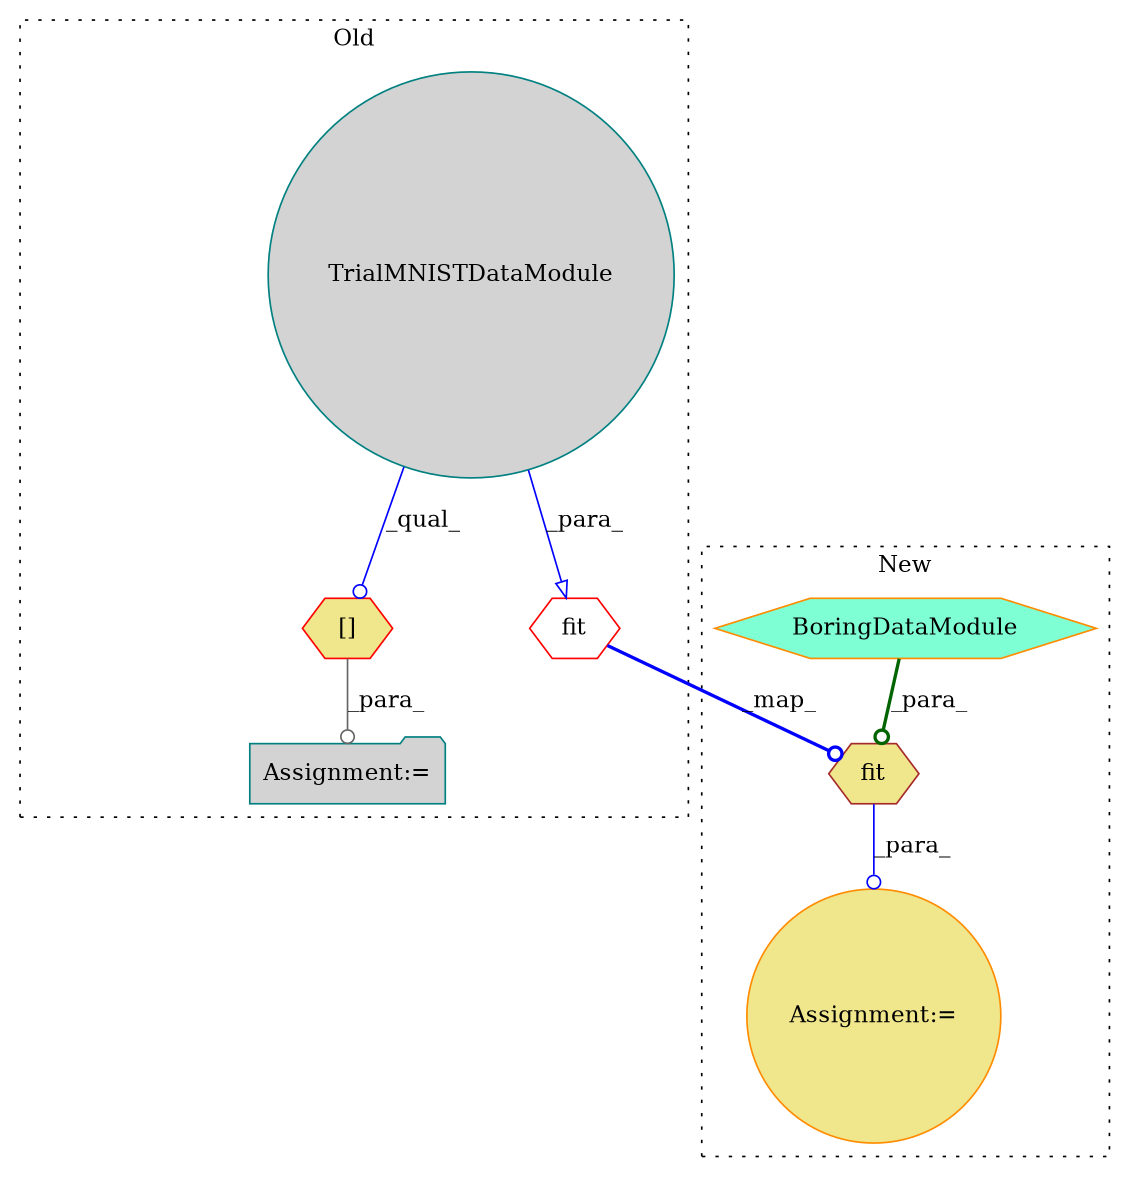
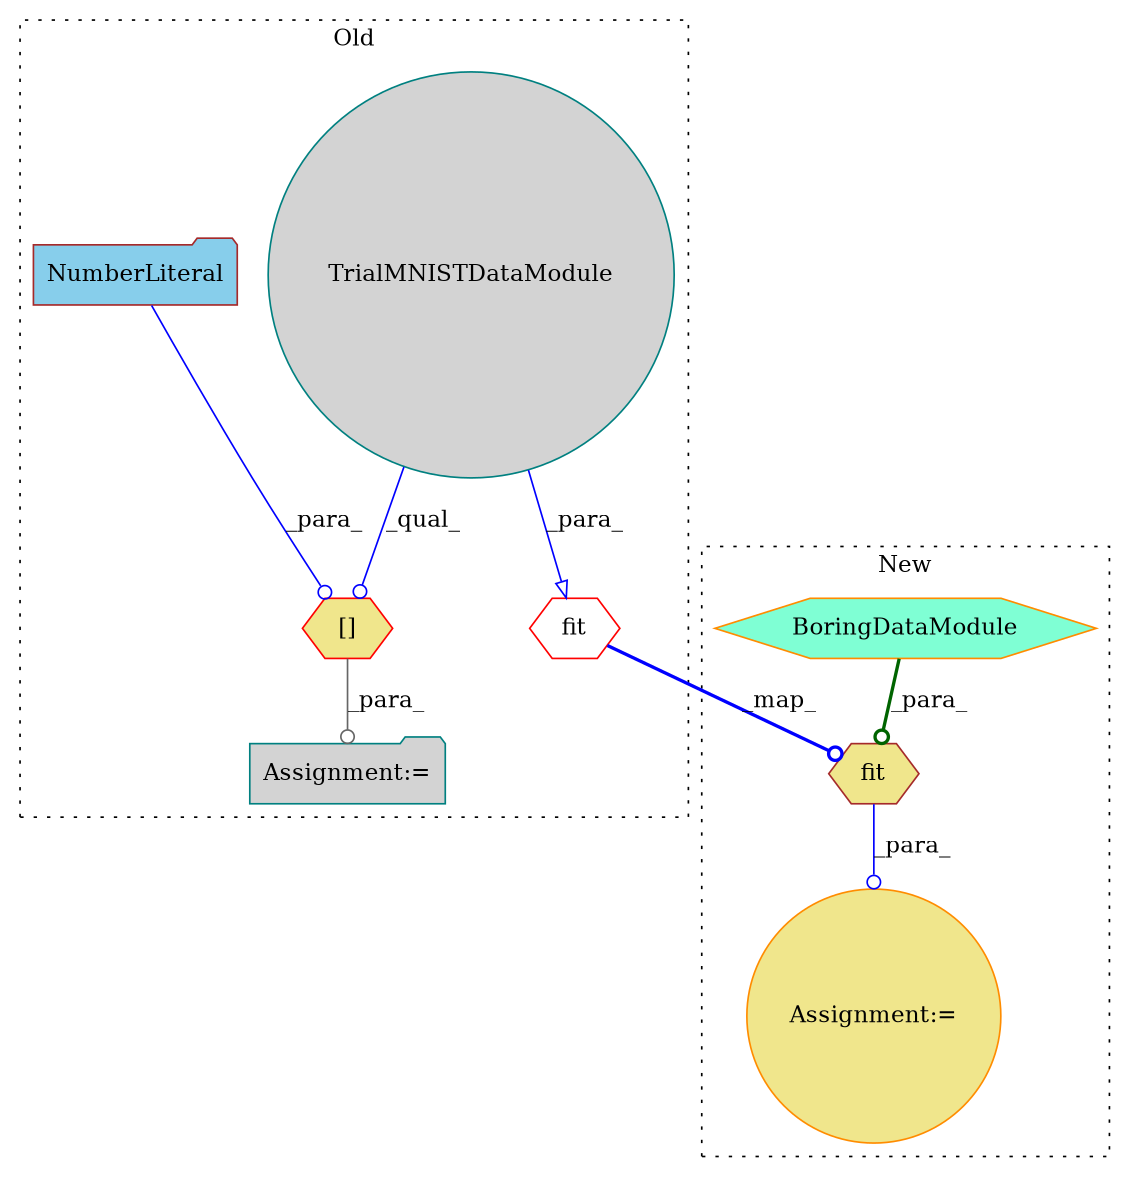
node "NumberLiteral": added
